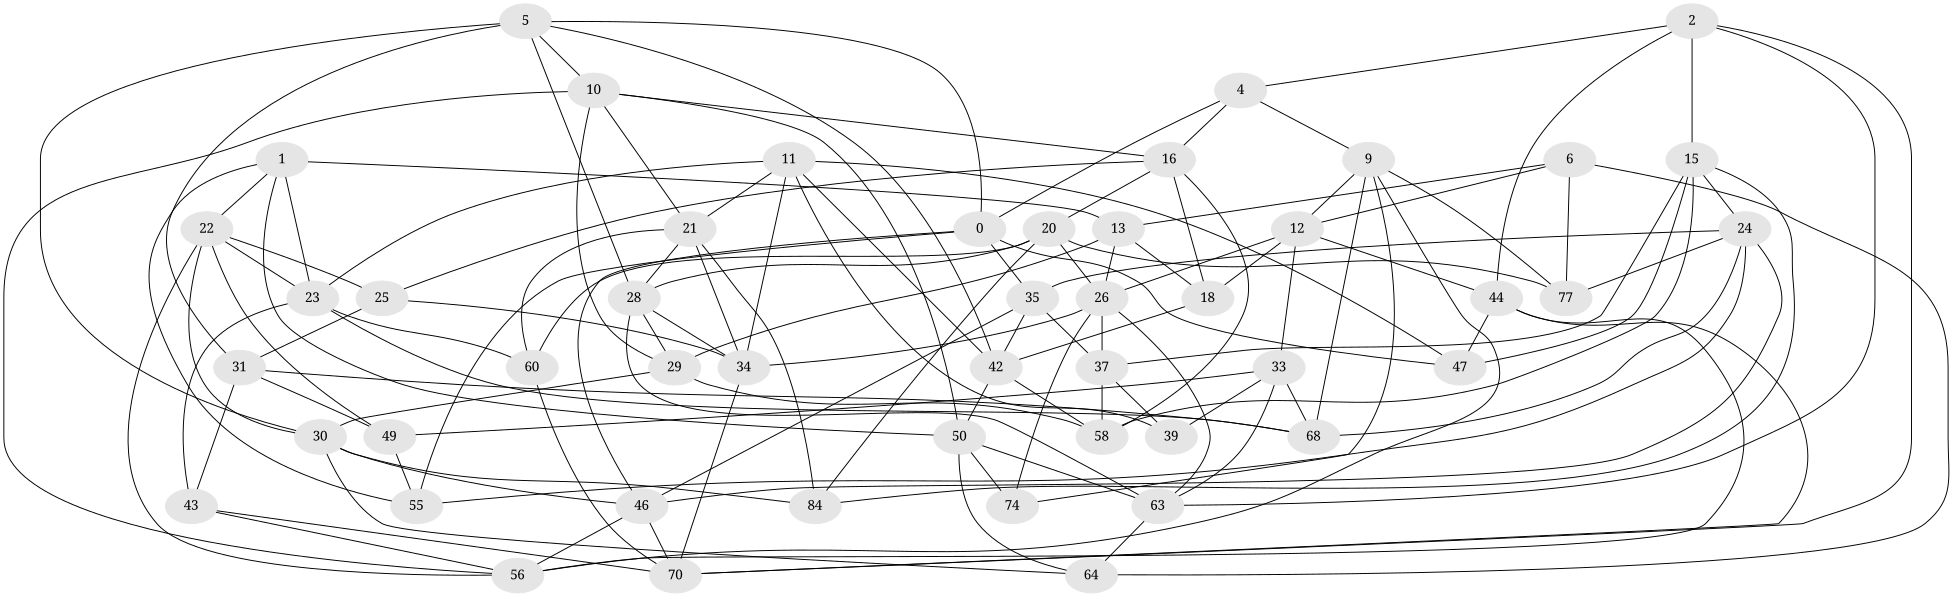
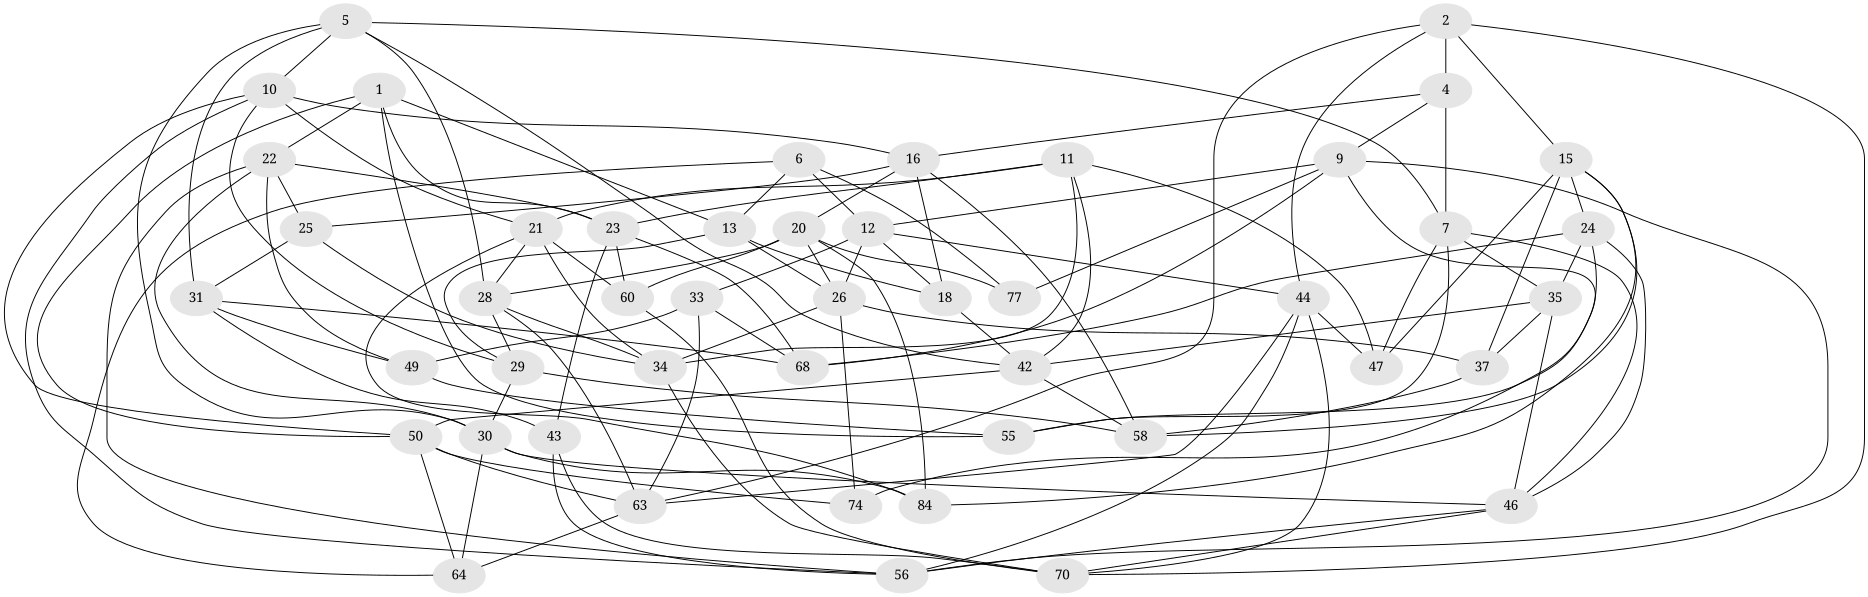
node "0": label "0" -> "7"
edge "24" -- "77": removed
edge "26" -- "63": now "44" -- "63"
node "39": removed
